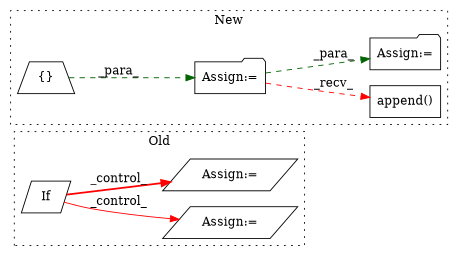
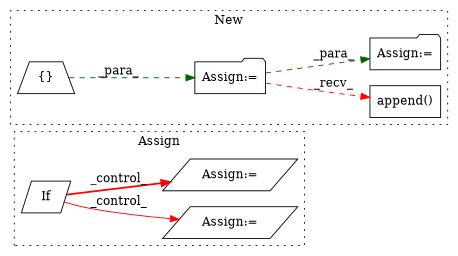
cluster "Old": label "Old" -> "Assign"
